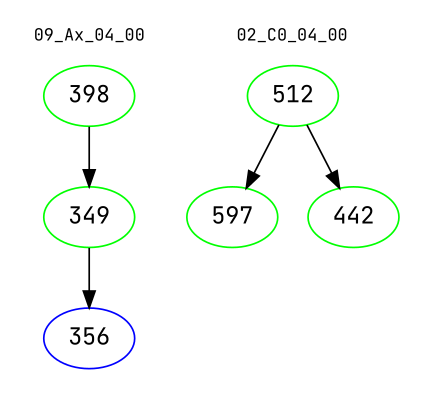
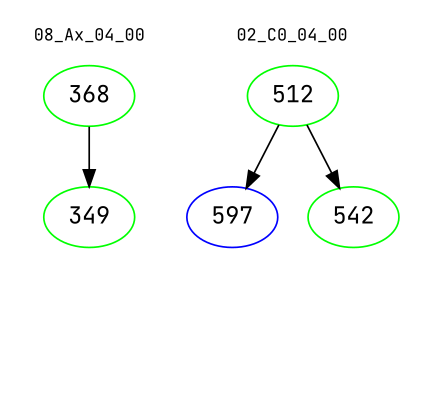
cluster "09_Ax_04_00": label "09_Ax_04_00" -> "08_Ax_04_00"
node "398": label "398" -> "368"
node "597": color green -> blue
node "442": label "442" -> "542"
node "356": removed
